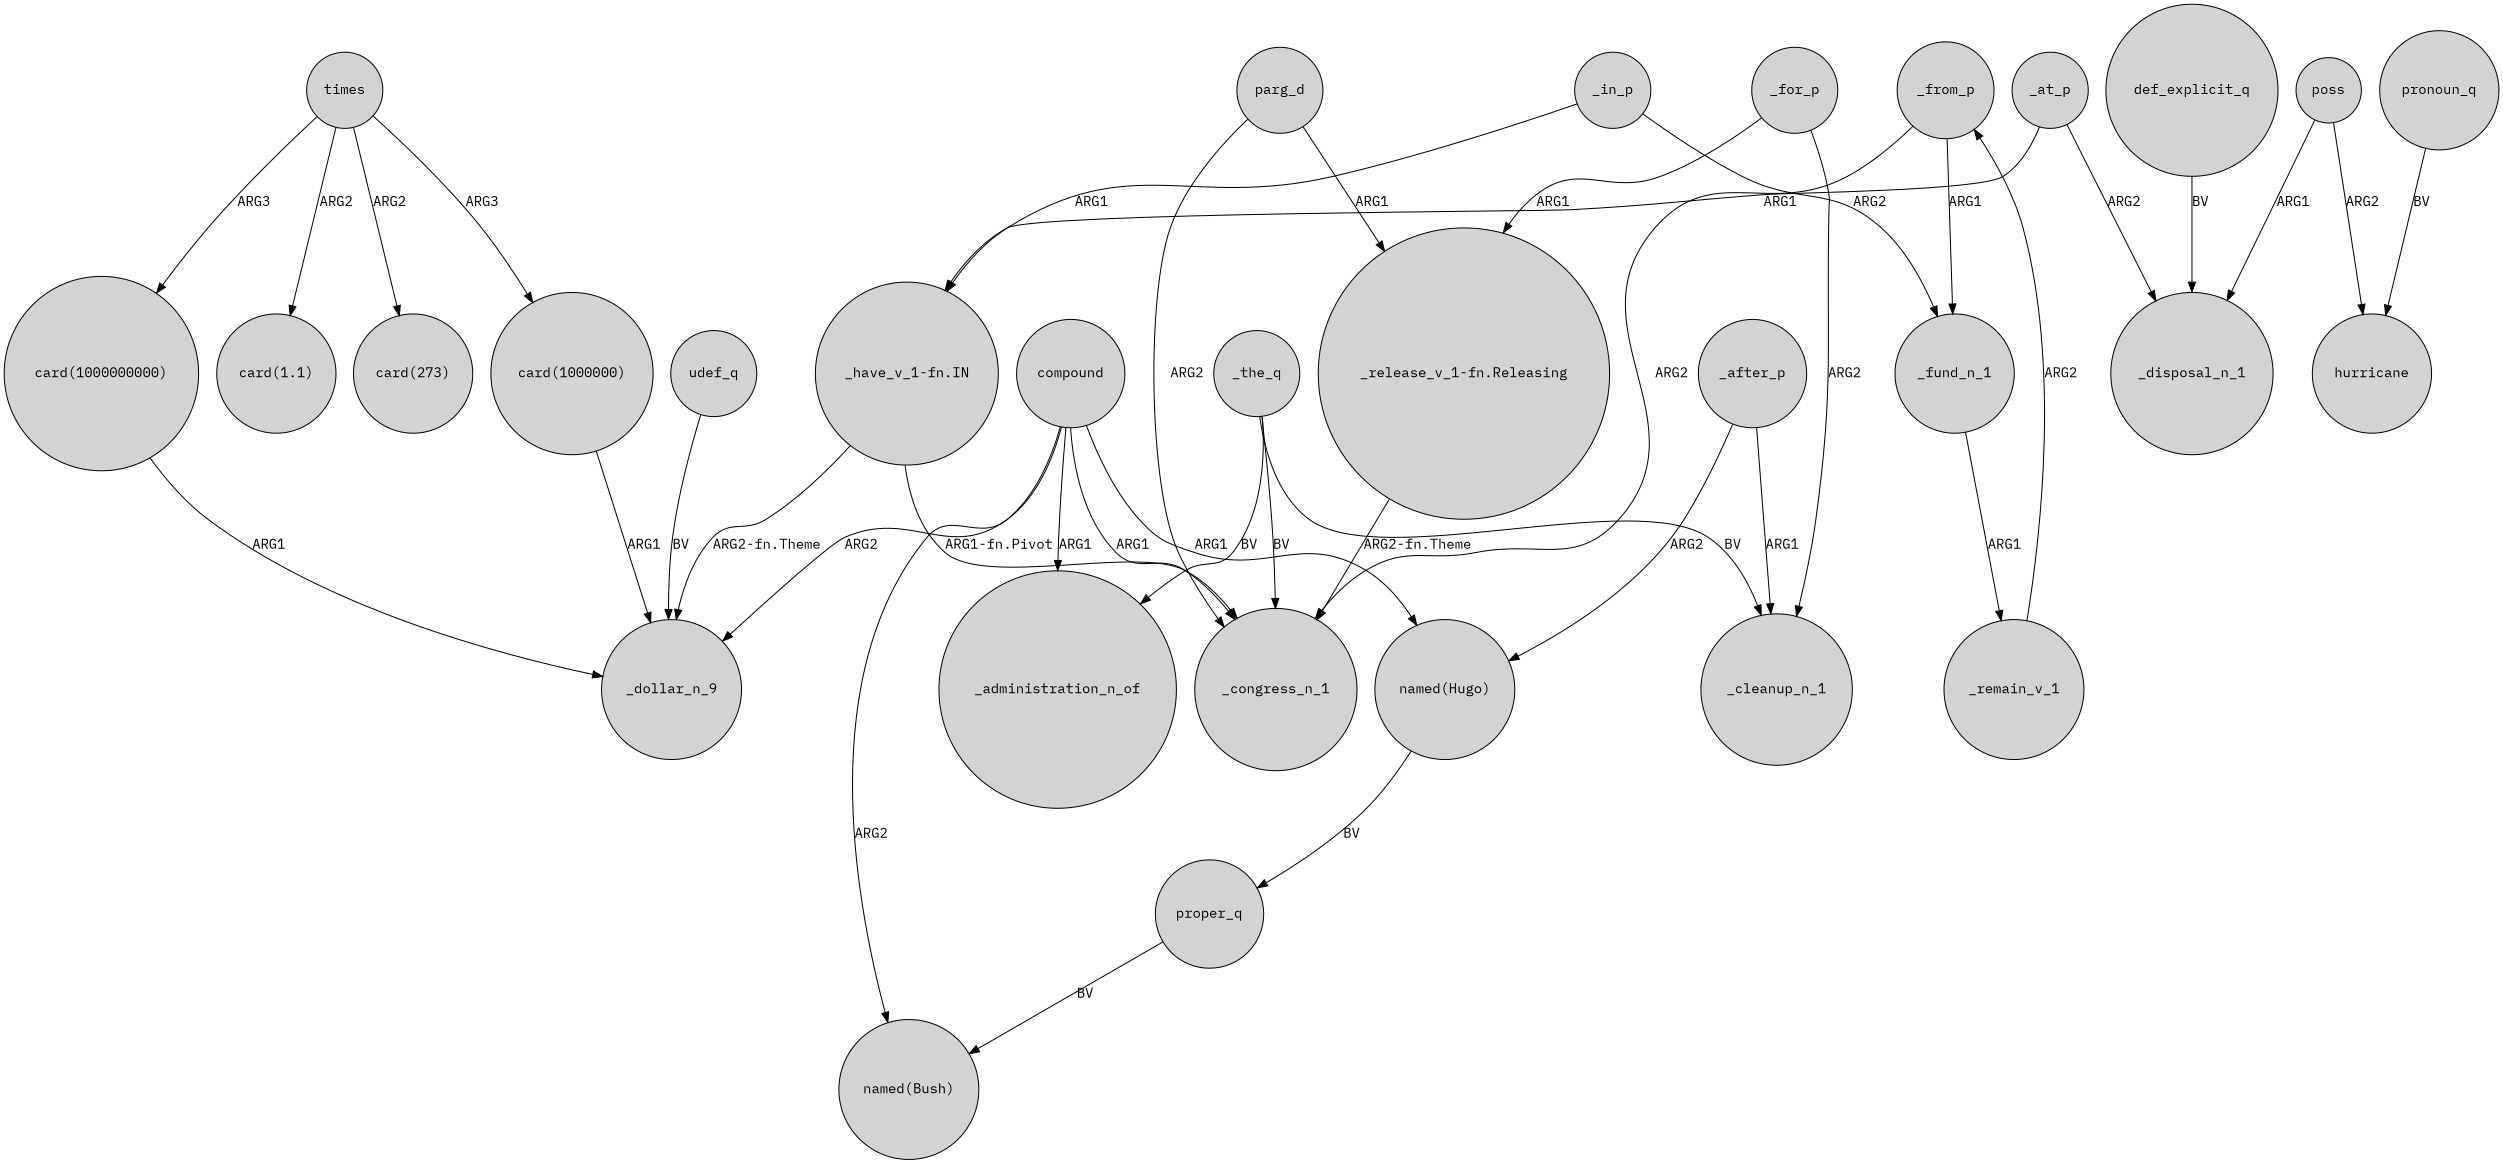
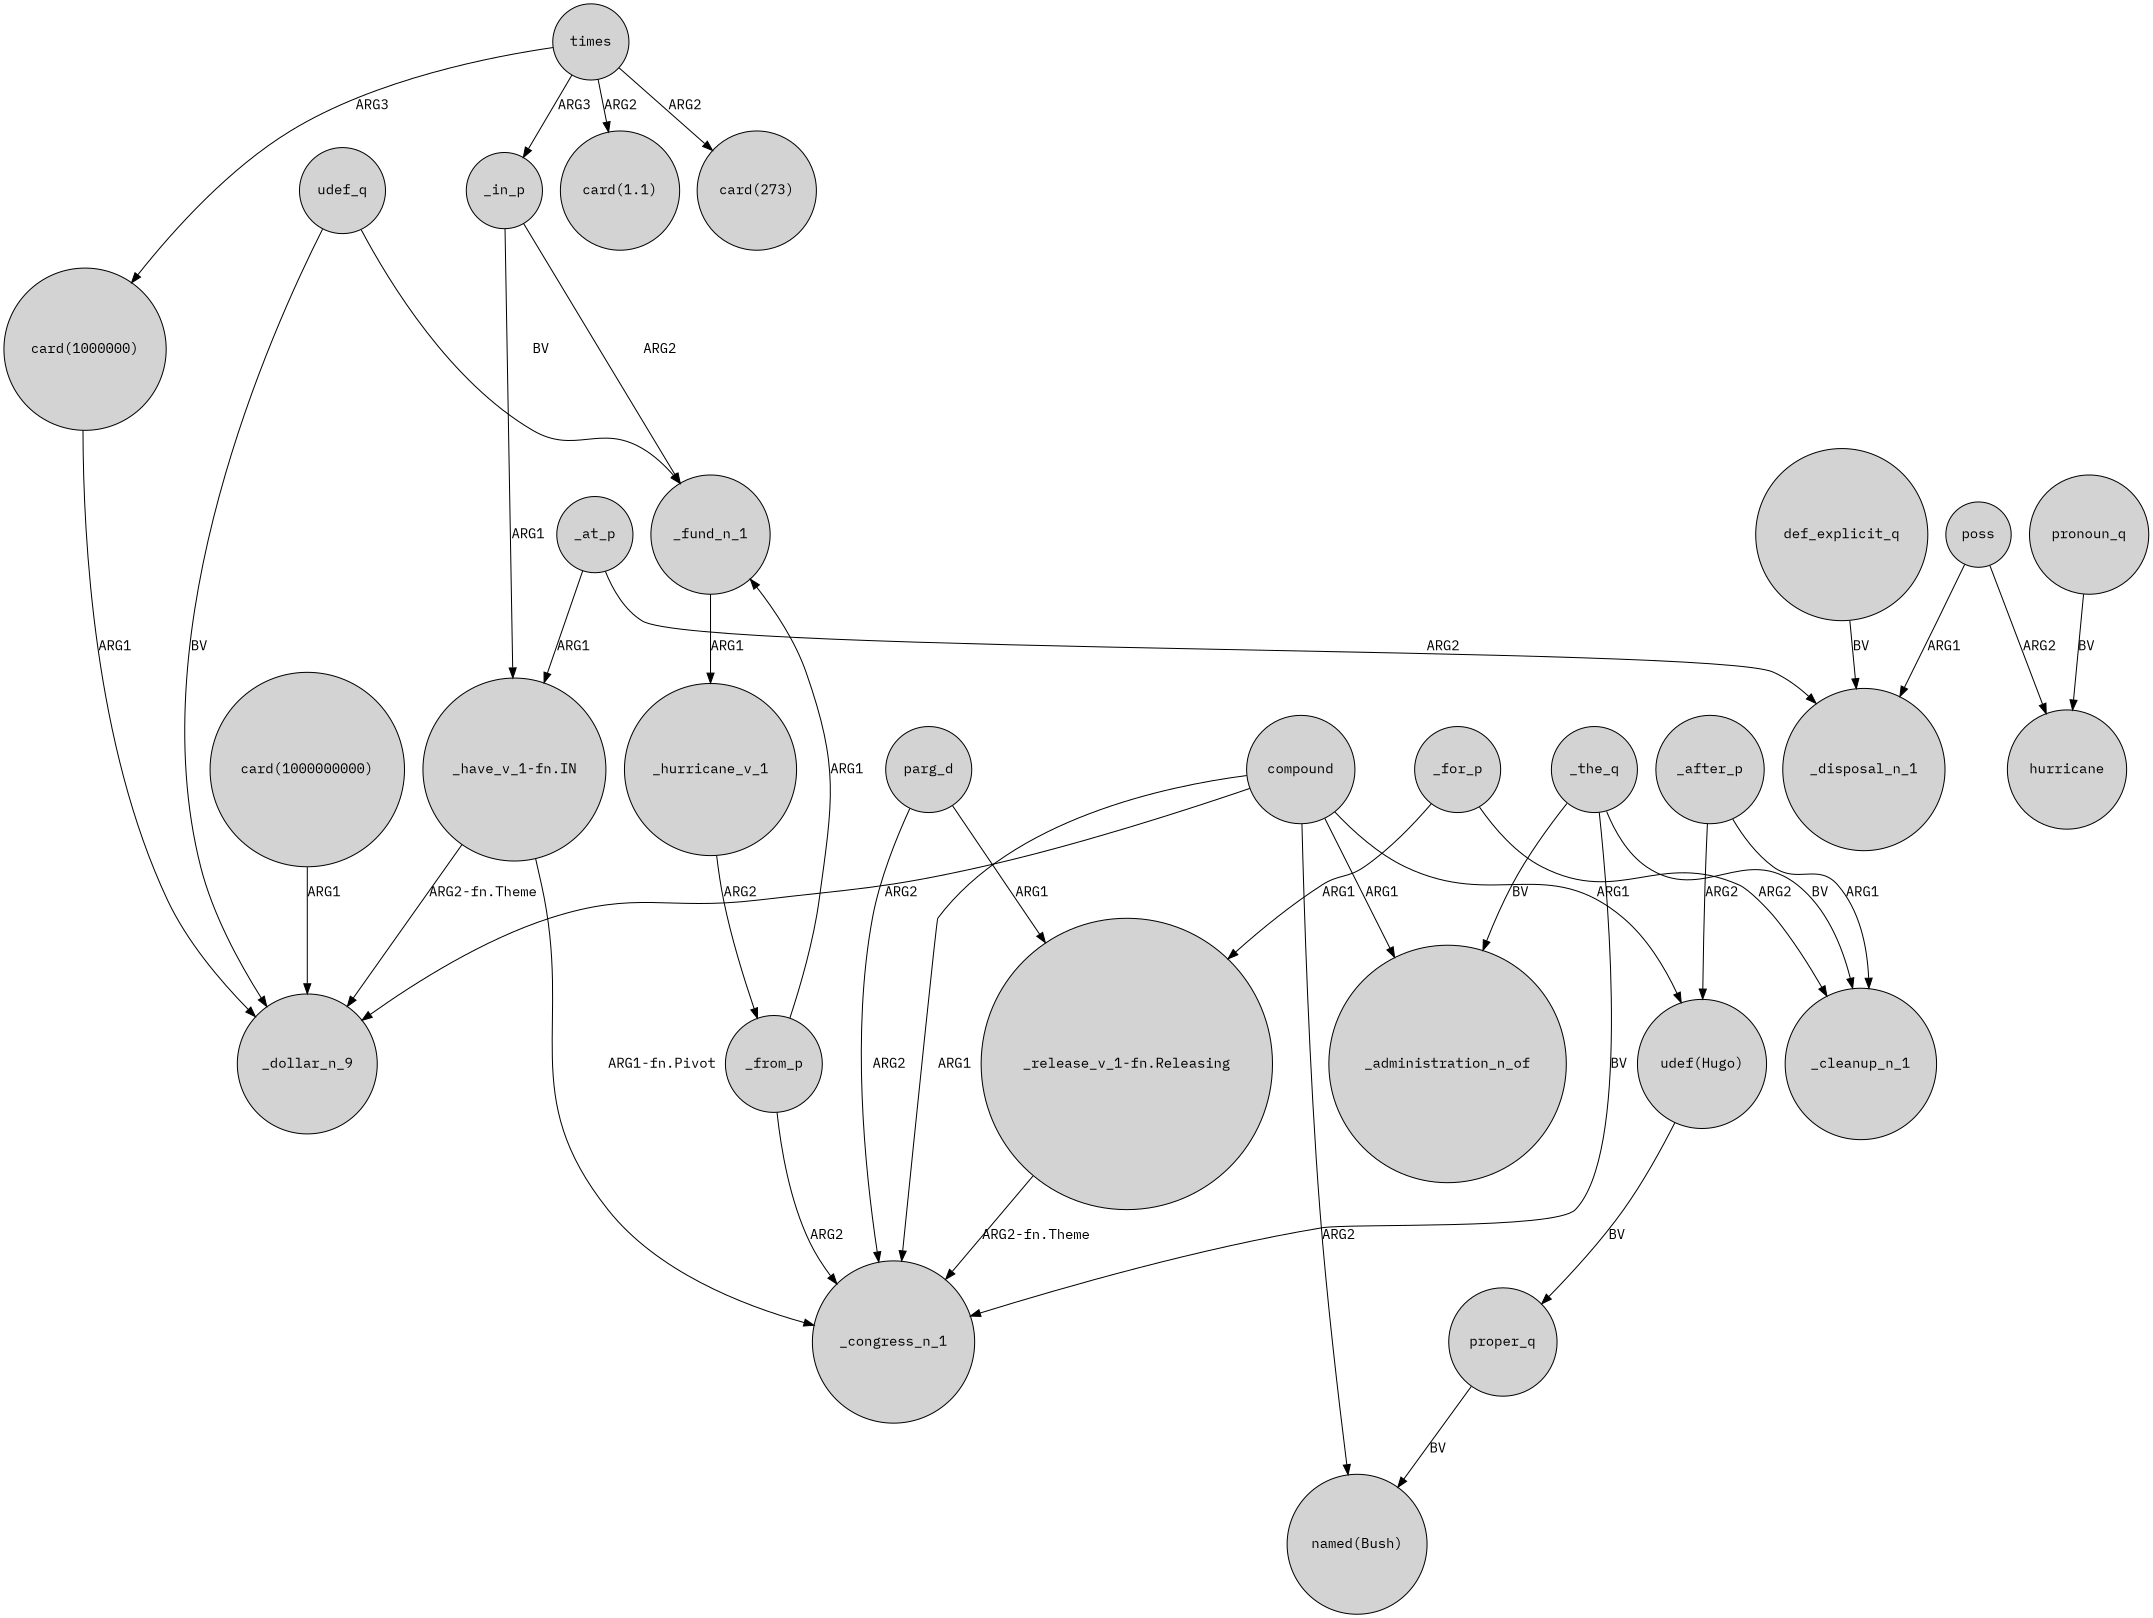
edge "times" -> "card(1000000000)": now "times" -> "_in_p"
edge "udef_q" -> "_fund_n_1": added, label "BV"
node "named(Hugo)": label "named(Hugo)" -> "udef(Hugo)"
node "_remain_v_1": label "_remain_v_1" -> "_hurricane_v_1"
